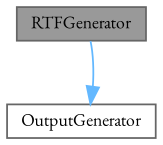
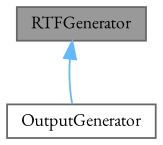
edge "RTFGenerator" -> "OutputGenerator": reversed
